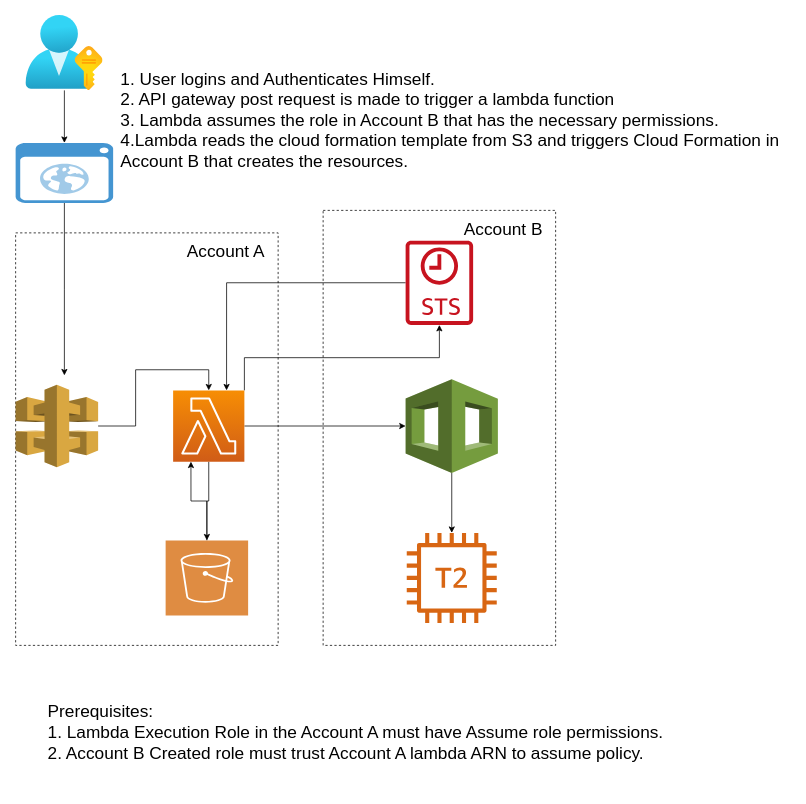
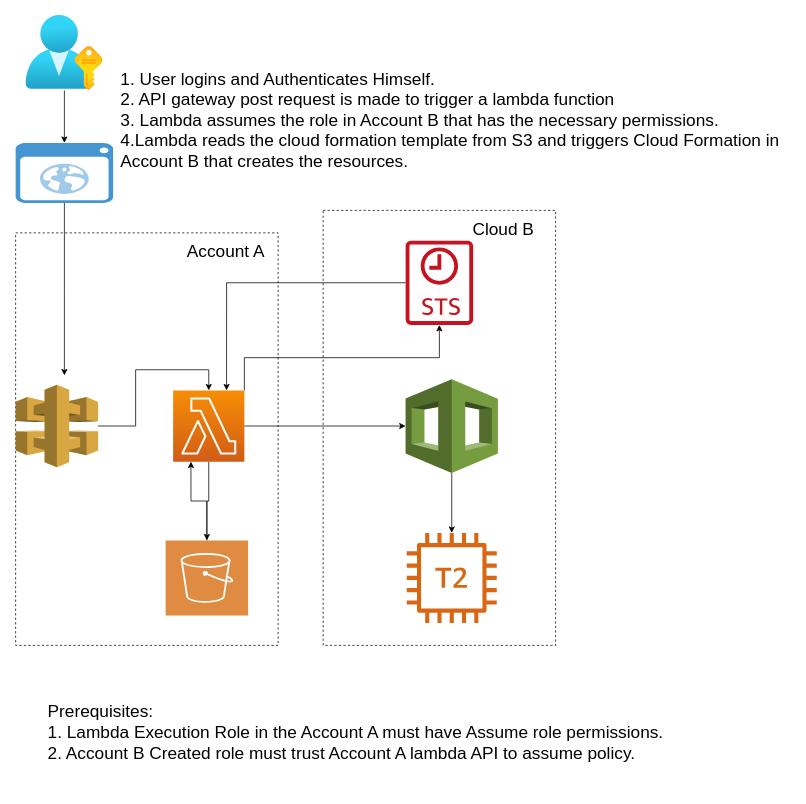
node "Account B": label "Account B" -> "Cloud B"
node "Prerequisites: 1. Lambda Execution Role in the Account A must have Assume role permissions. 2. Account B Created role must trust Account A lambda ARN to assume policy.": label "Prerequisites: 1. Lambda Execution Role in the Account A must have Assume role permissions. 2. Account B Created role must trust Account A lambda ARN to assume policy." -> "Prerequisites: 1. Lambda Execution Role in the Account A must have Assume role permissions. 2. Account B Created role must trust Account A lambda API to assume policy."
